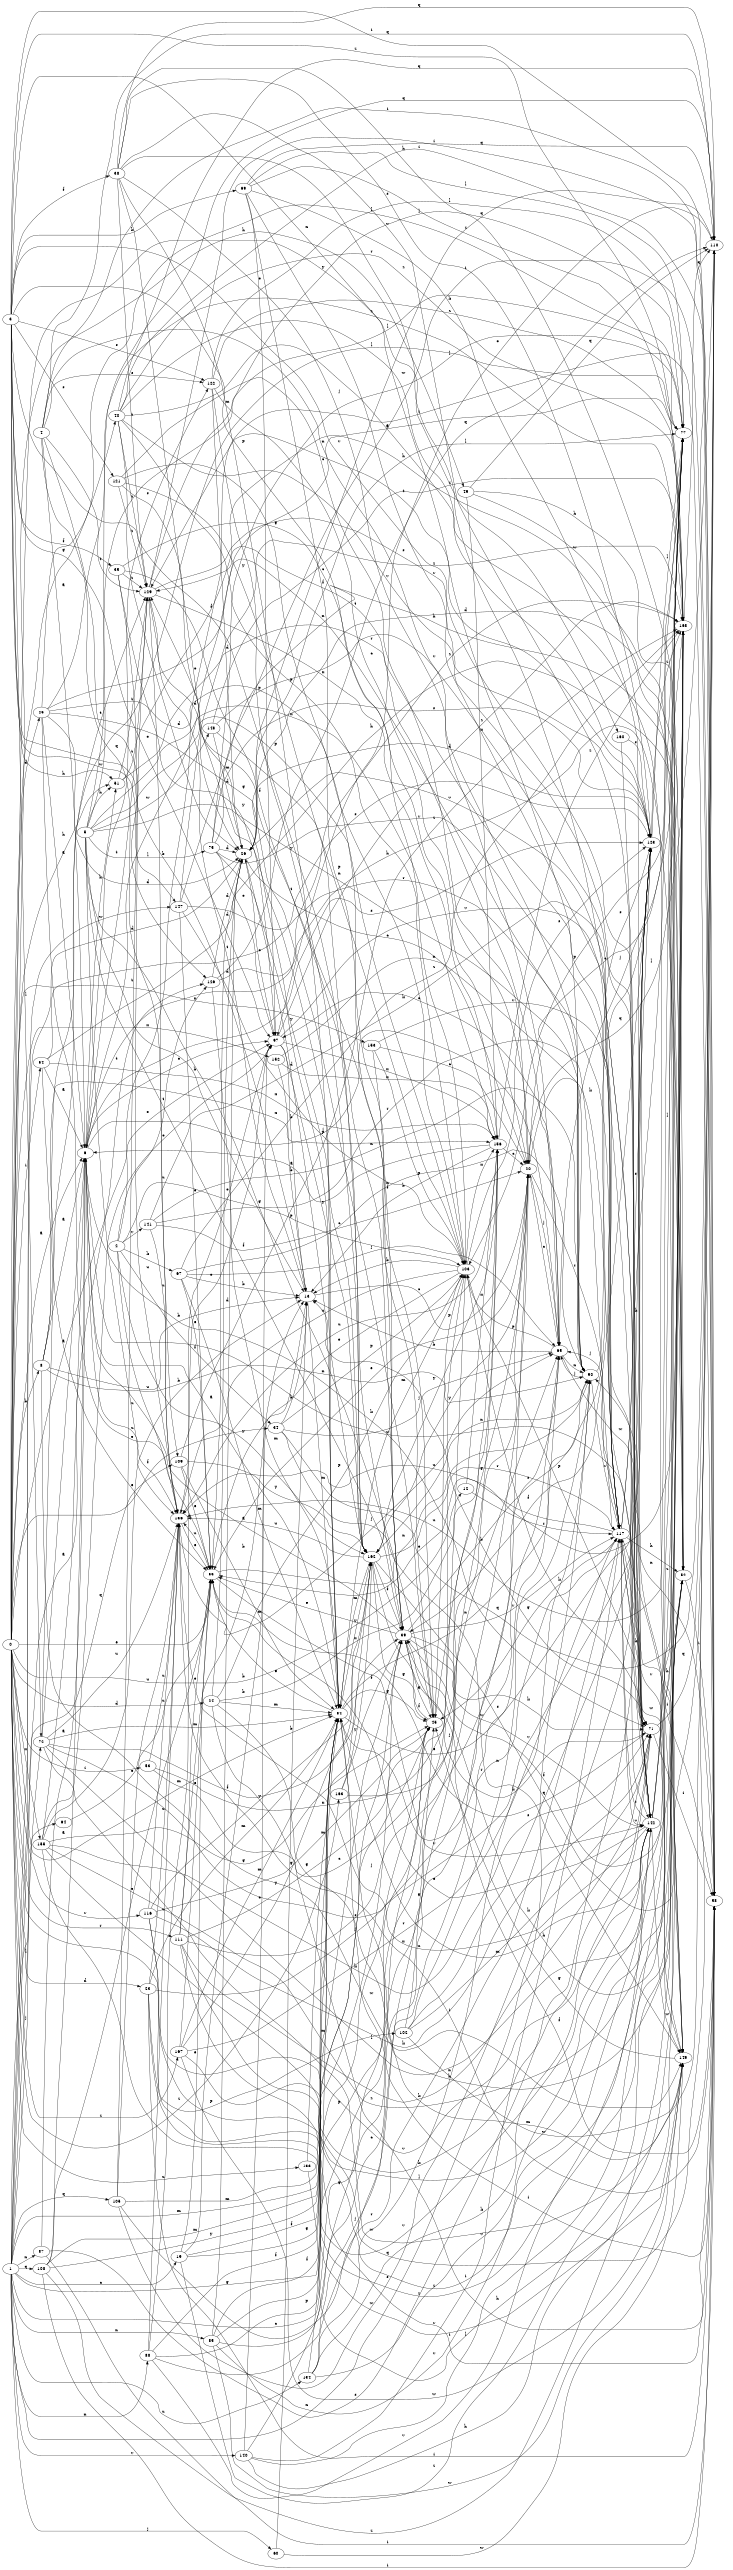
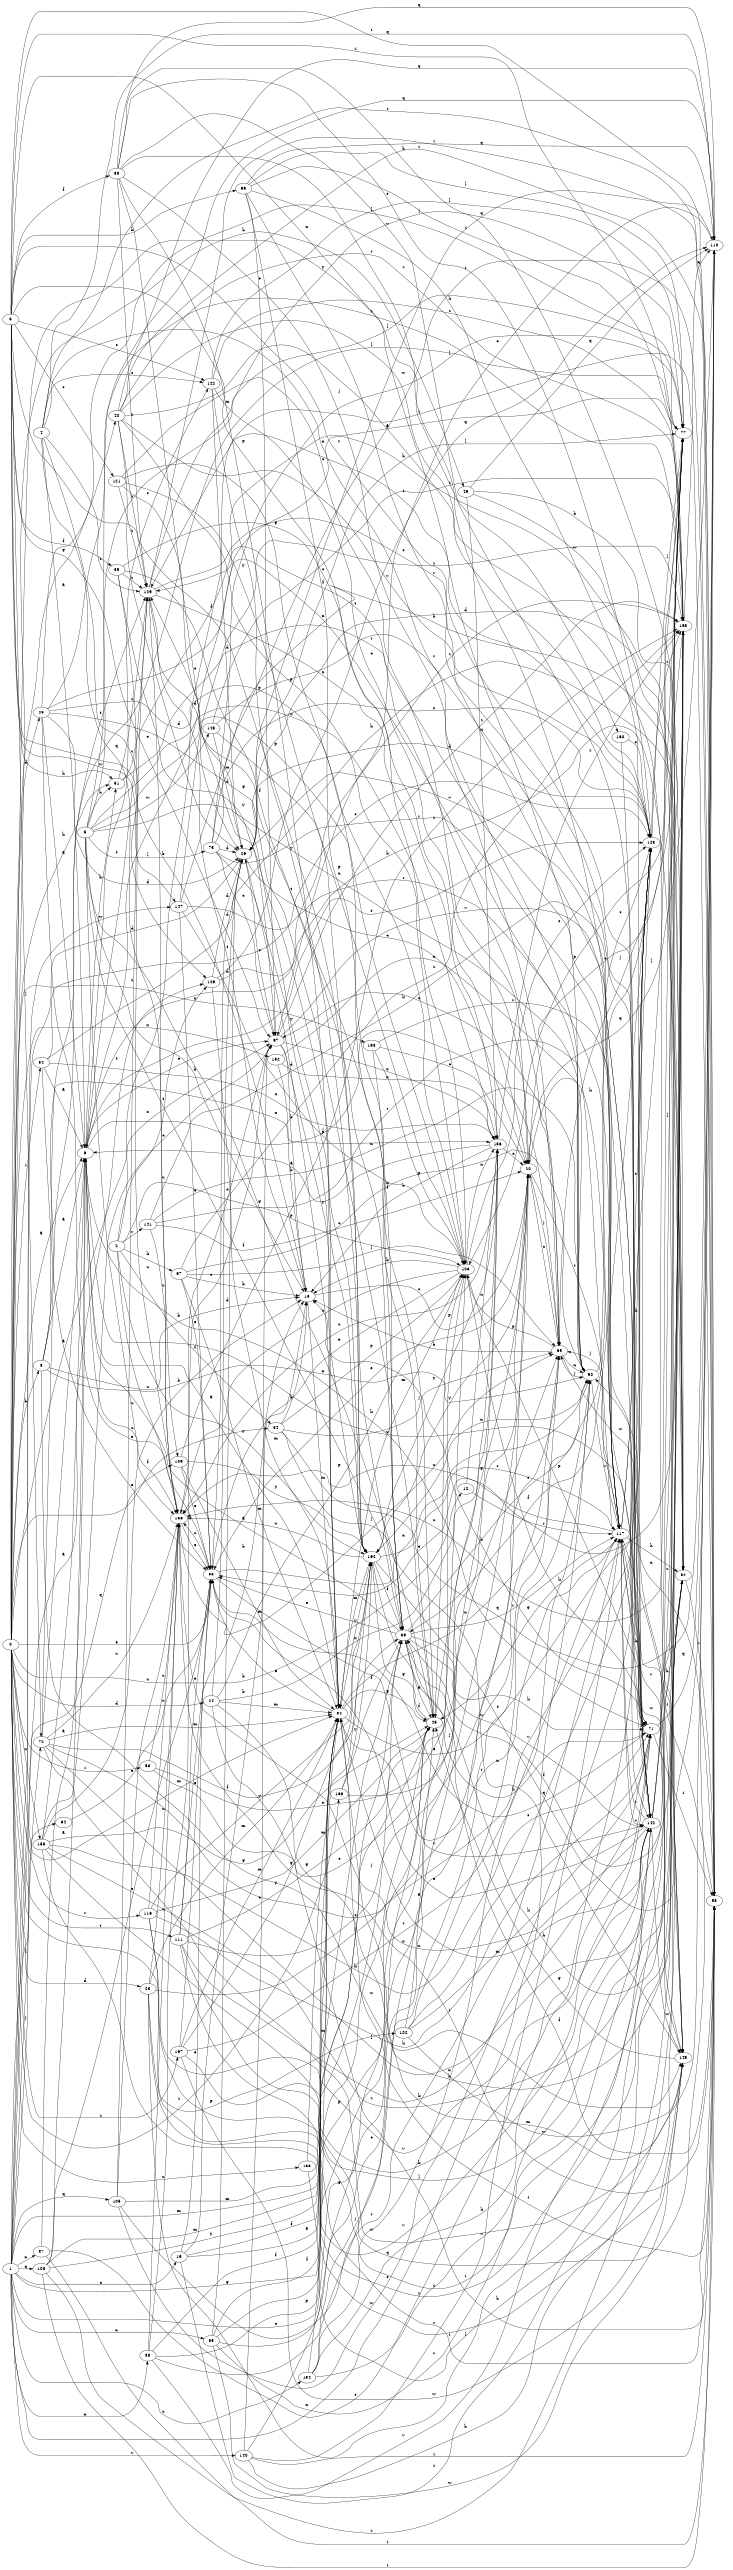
node "60": removed
